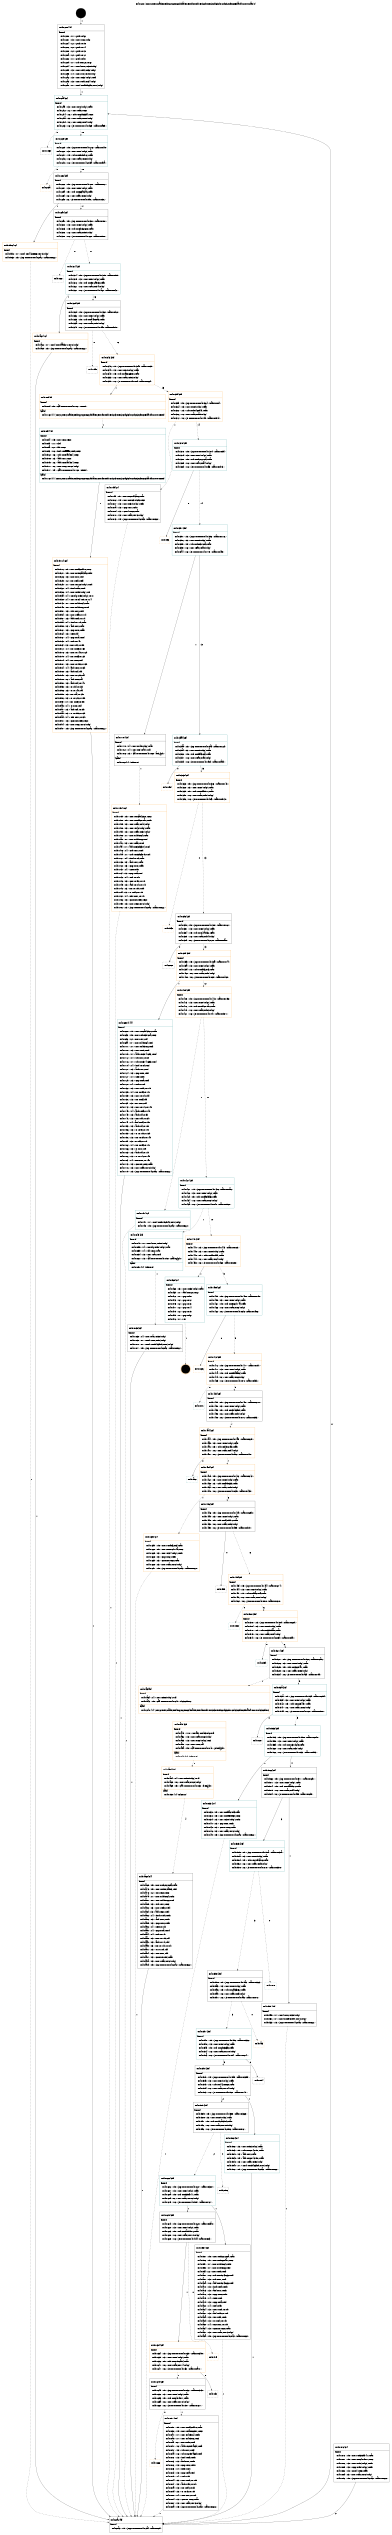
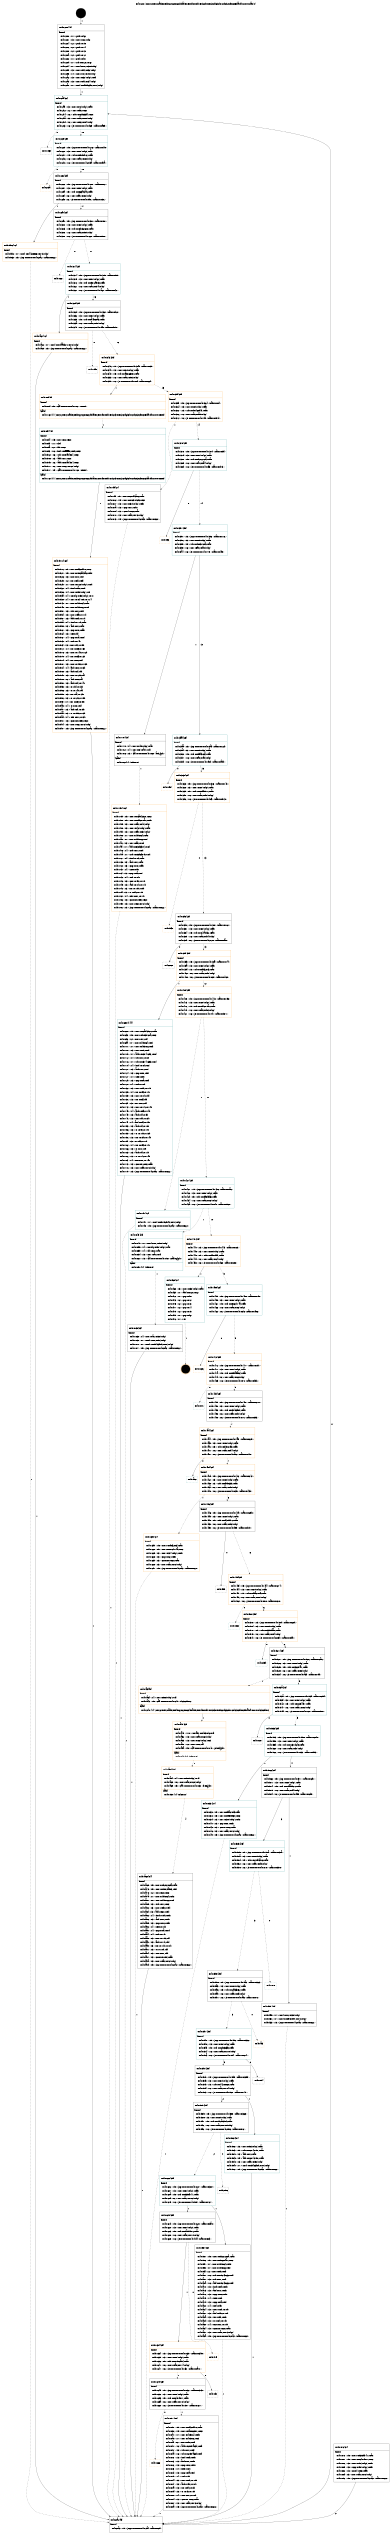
edge "0x401a3f [9]" -> "0x401a48 [23]": added, label "1"
